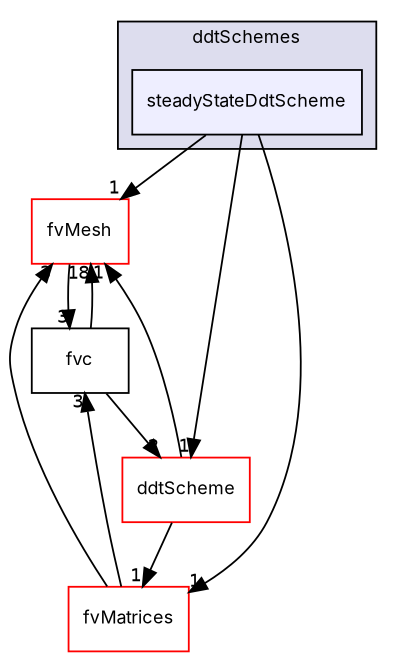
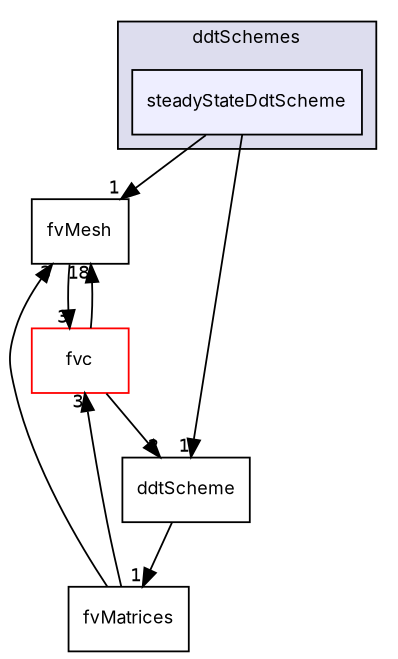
node "fvMesh": color red -> black
node "fvc": color black -> red
edge "ddtScheme" -> "fvMesh": removed
edge "steadyStateDdtScheme" -> "fvMatrices": removed
node "ddtScheme": color red -> black
node "fvMatrices": color red -> black
